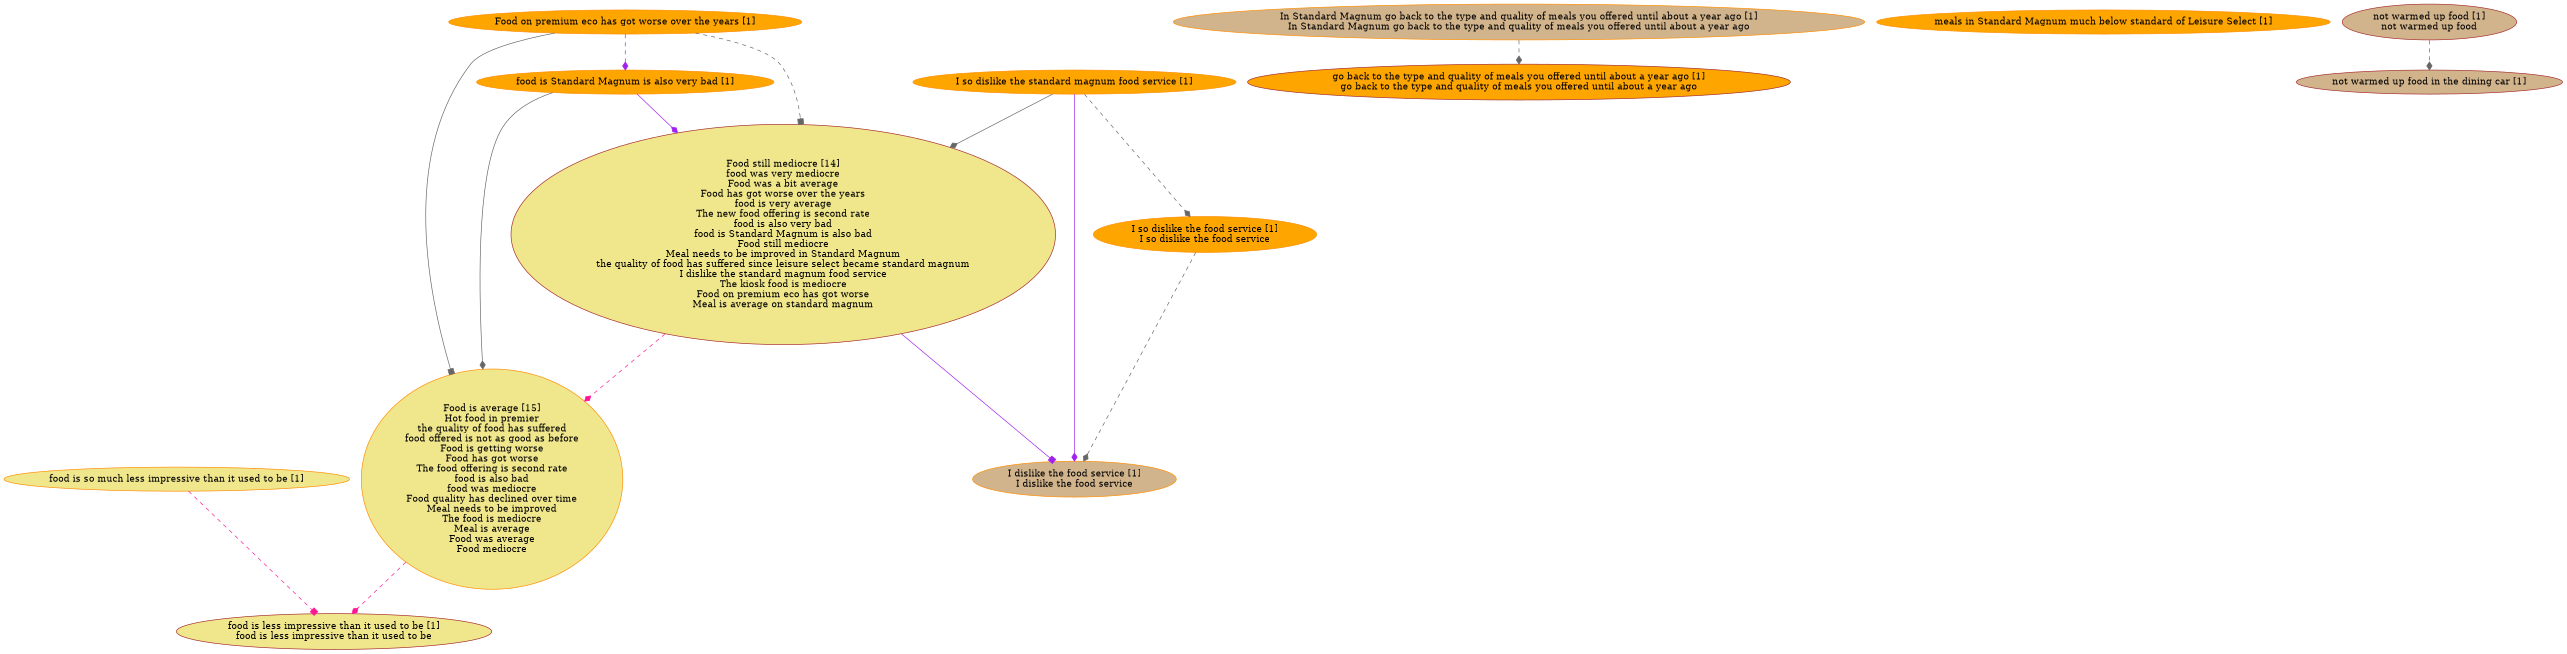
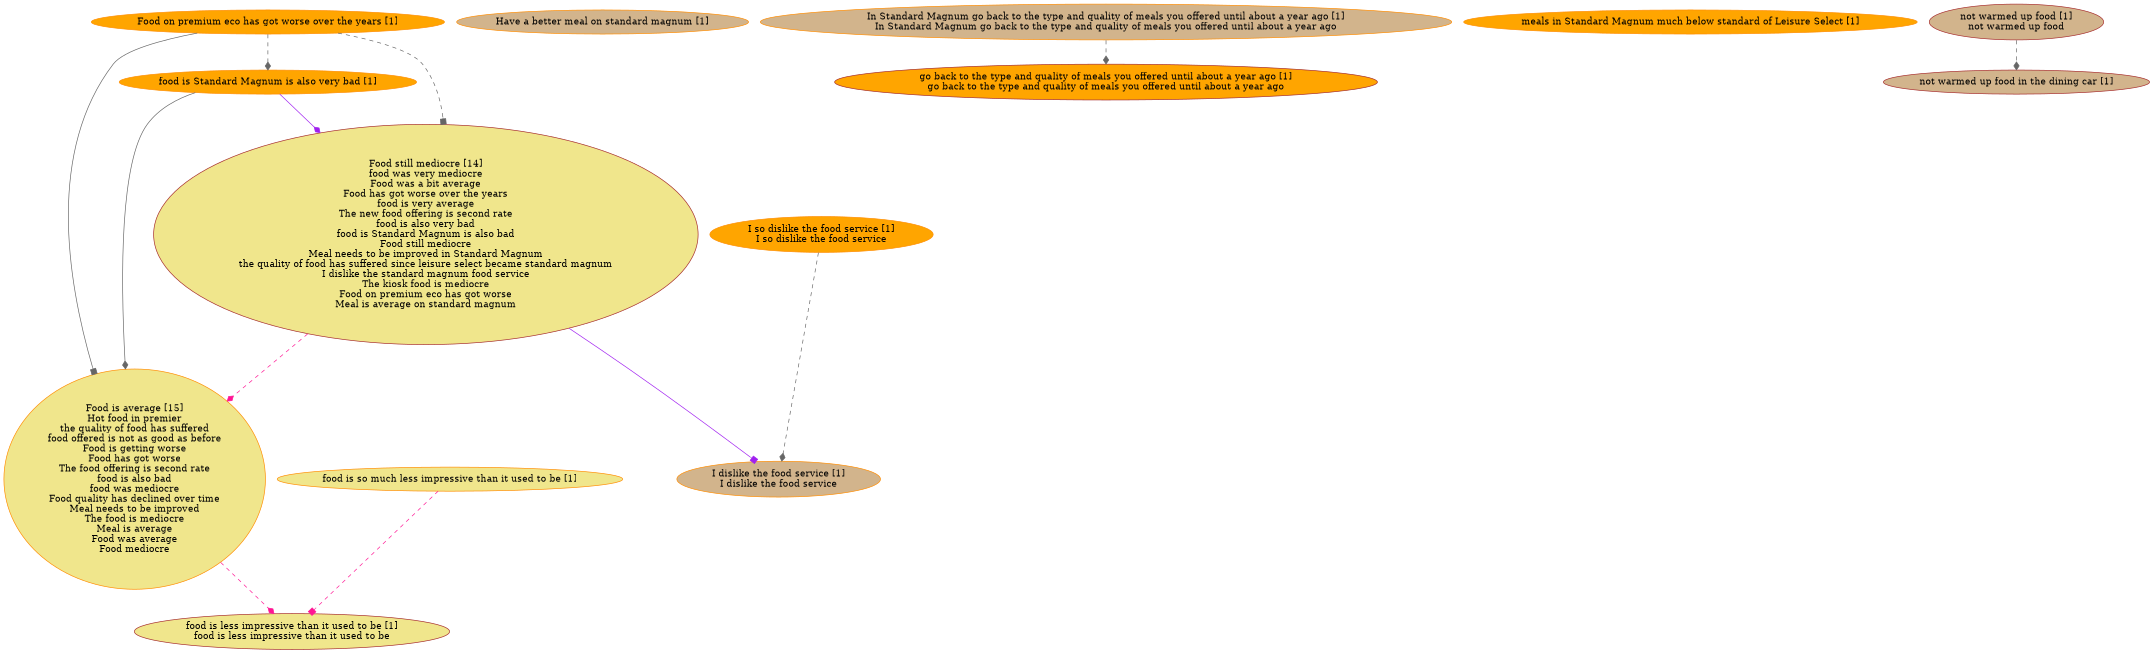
node "Have a better meal on standard magnum [1]": added
edge "Food on premium eco has got worse over the years [1]" -> "food is Standard Magnum is also very bad [1]": color purple -> gray40
node "I so dislike the standard magnum food service [1]": removed
